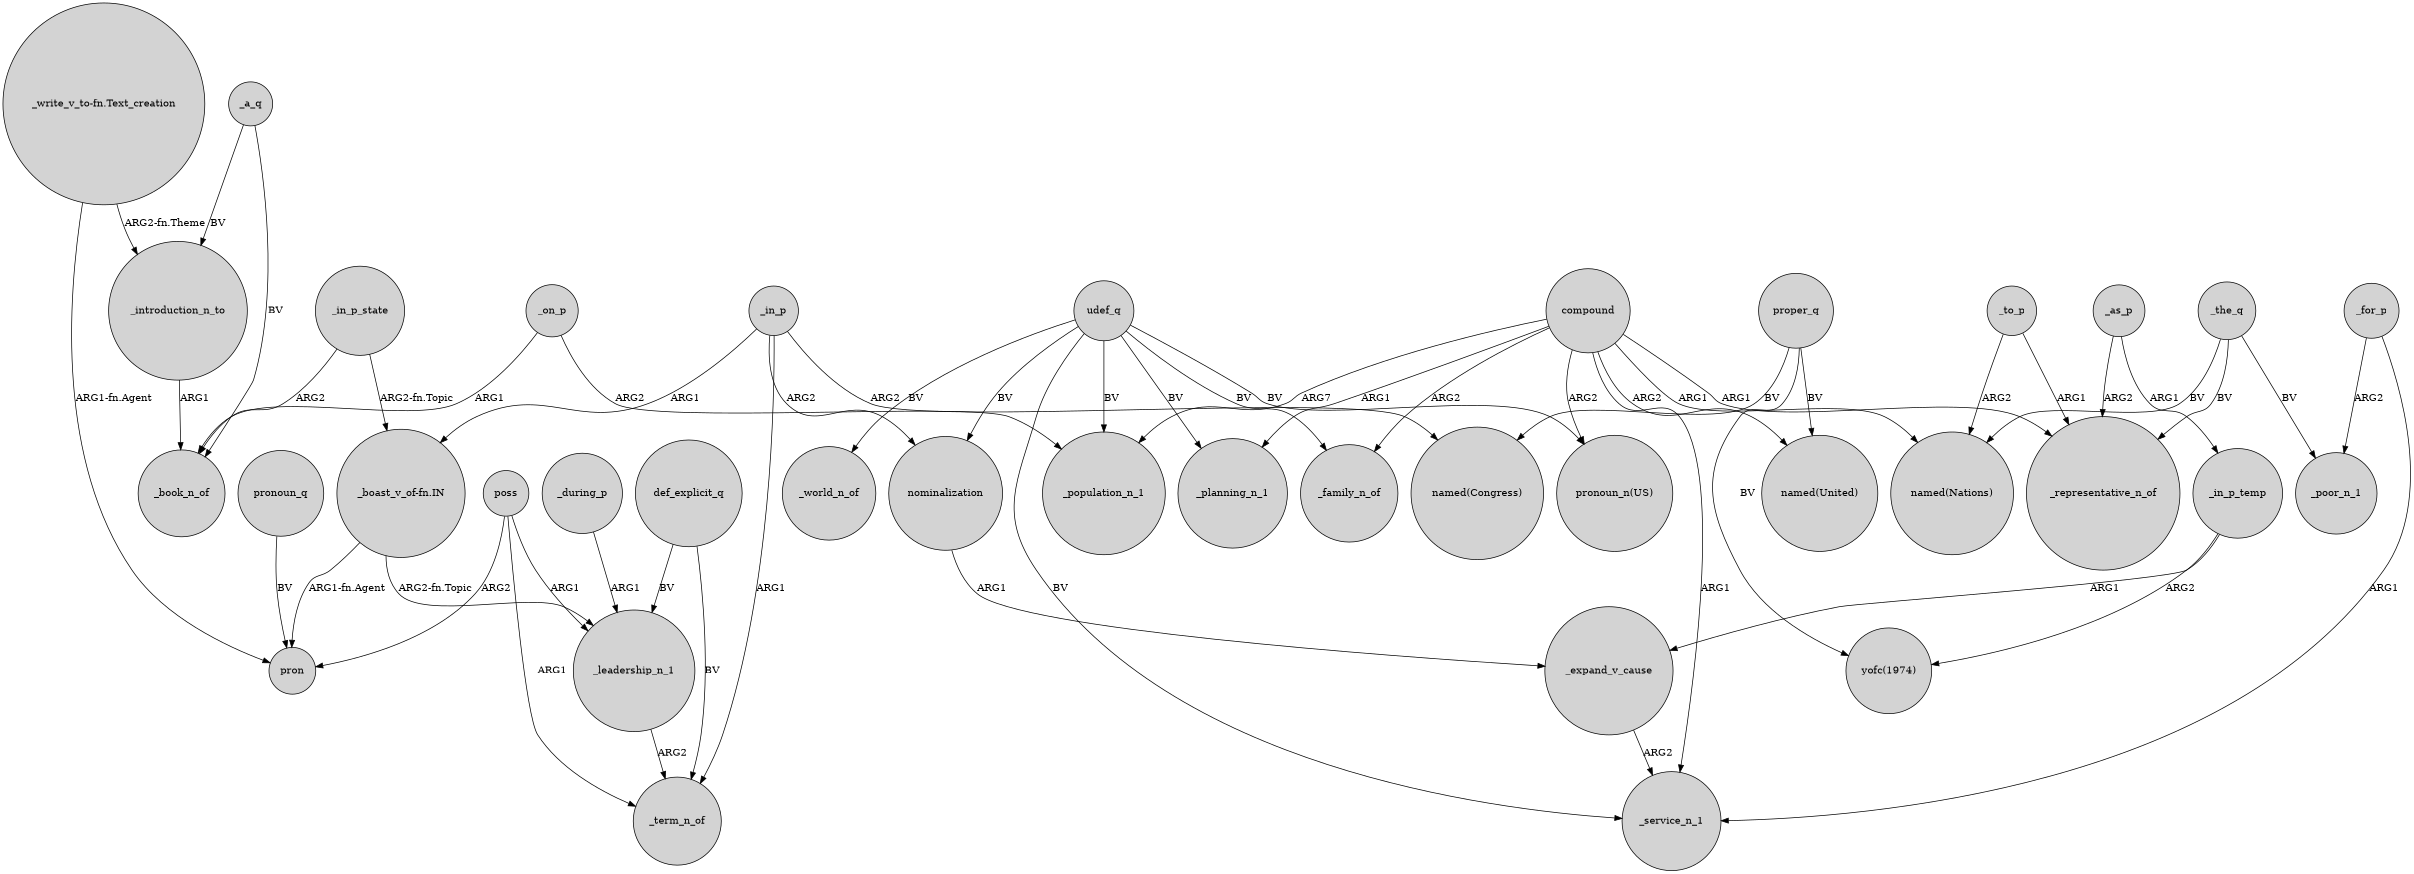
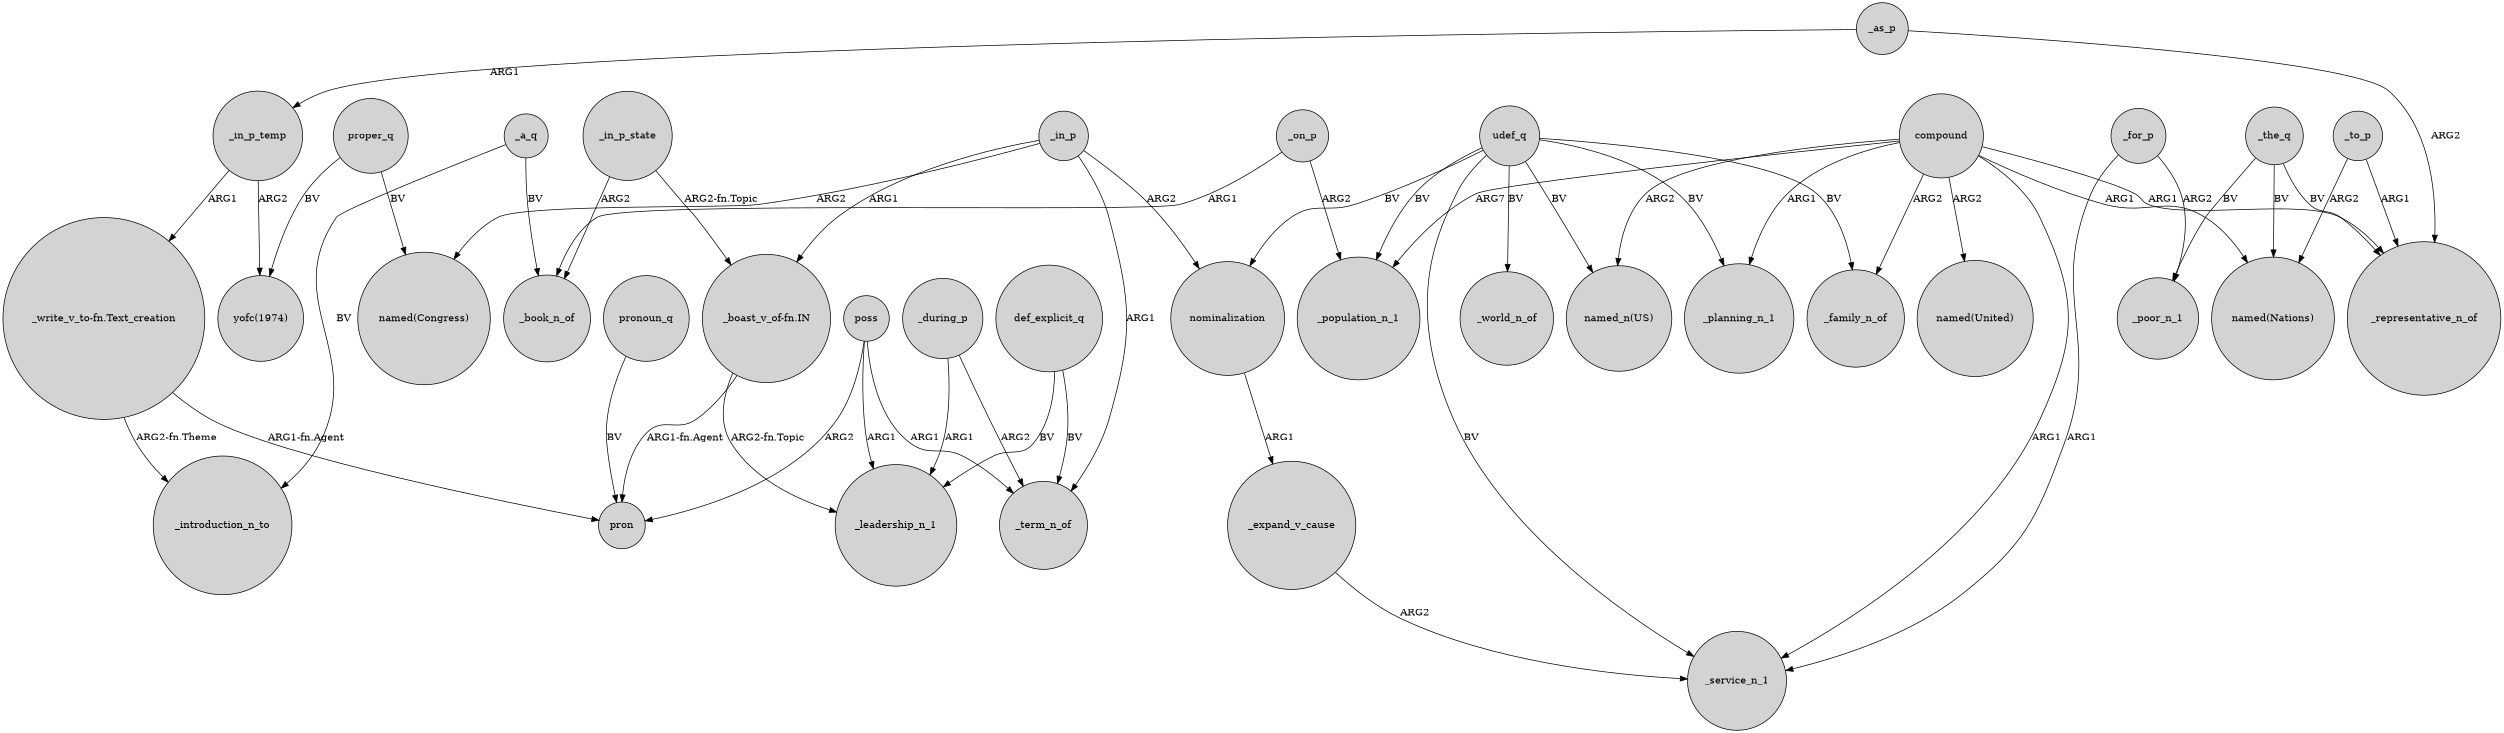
edge "proper_q" -> "named(United)": removed, label "BV"
edge "_introduction_n_to" -> "_book_n_of": removed, label "ARG1"
node "pronoun_n(US)": label "pronoun_n(US)" -> "named_n(US)"
edge "_in_p_temp" -> "_expand_v_cause": now "_in_p_temp" -> "_write_v_to-fn.Text_creation"
edge "_leadership_n_1" -> "_term_n_of": now "_during_p" -> "_term_n_of"
